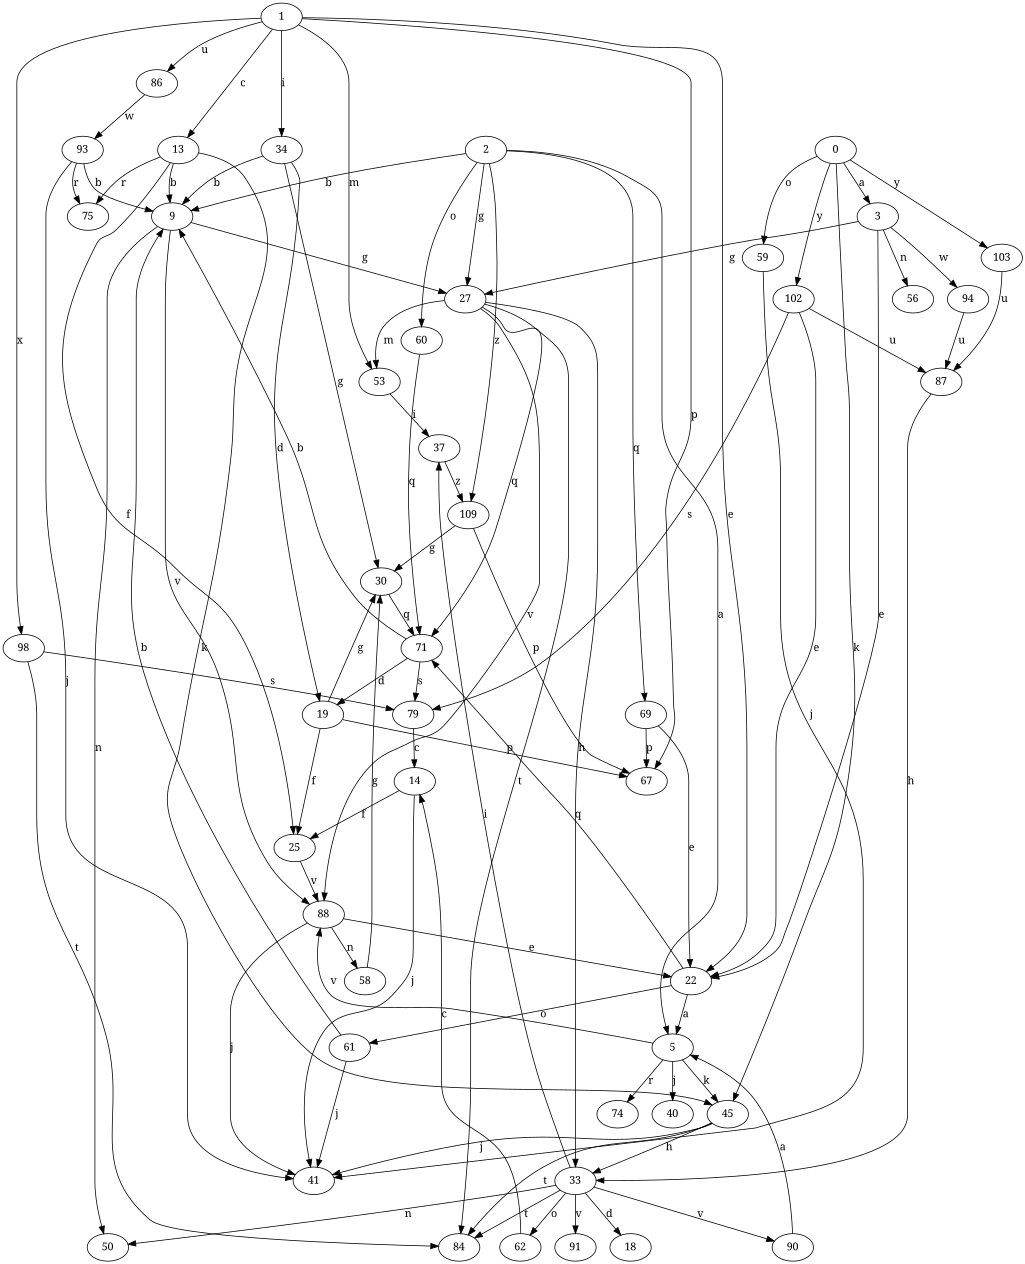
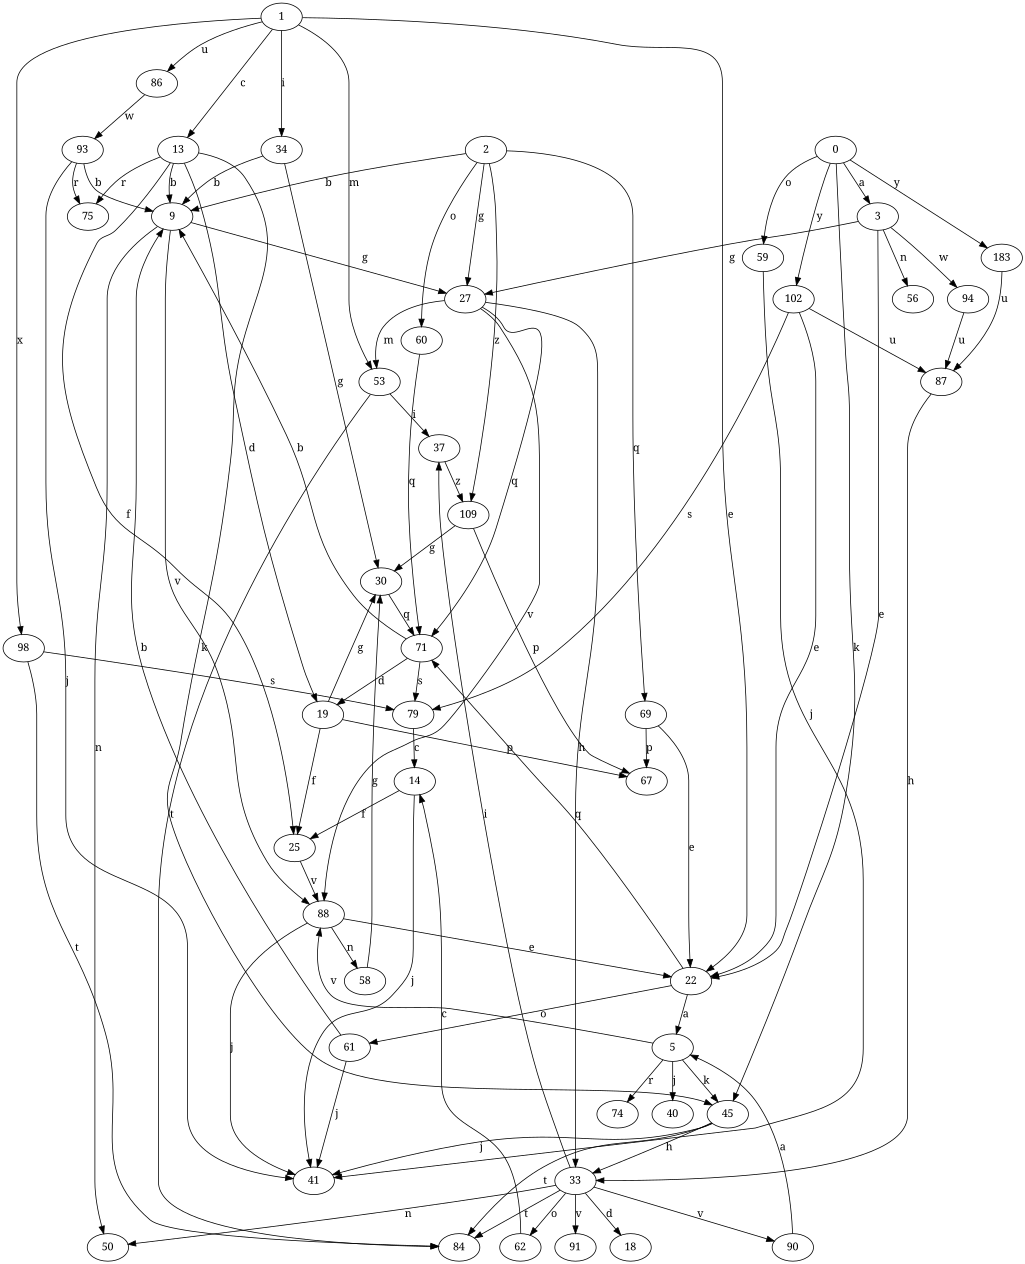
edge "1" -> "67": removed, label "p"
node "103": label "103" -> "183"
edge "34" -> "19": now "13" -> "19"
edge "2" -> "5": removed, label "a"
edge "27" -> "84": now "53" -> "84"
